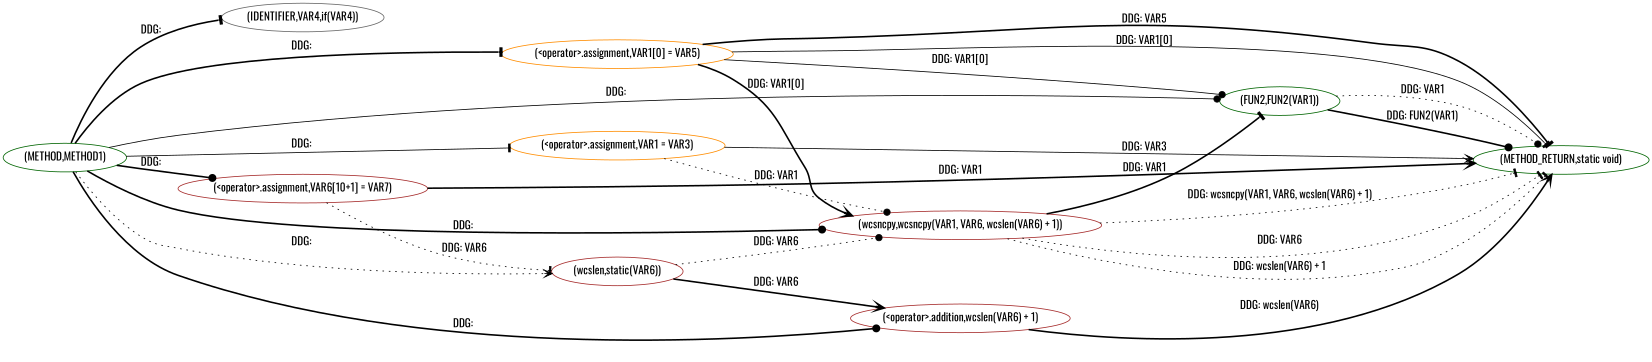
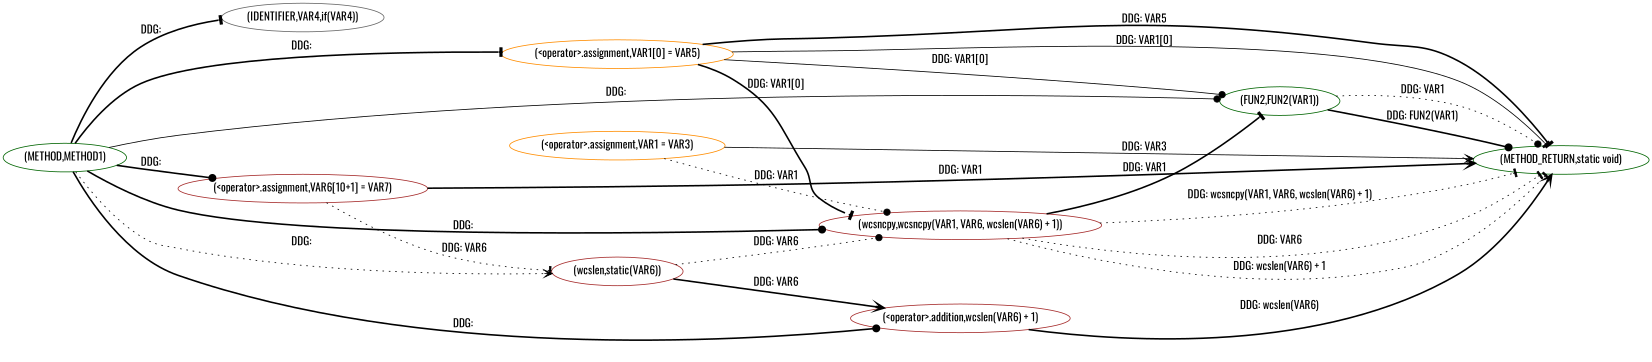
edge "(<operator>.assignment,VAR1[0] = VAR5)" -> "(wcsncpy,wcsncpy(VAR1, VAR6, wcslen(VAR6) + 1))": arrowhead vee -> tee
edge "(METHOD,METHOD1)" -> "(<operator>.assignment,VAR1 = VAR3)": removed, label "DDG:"
